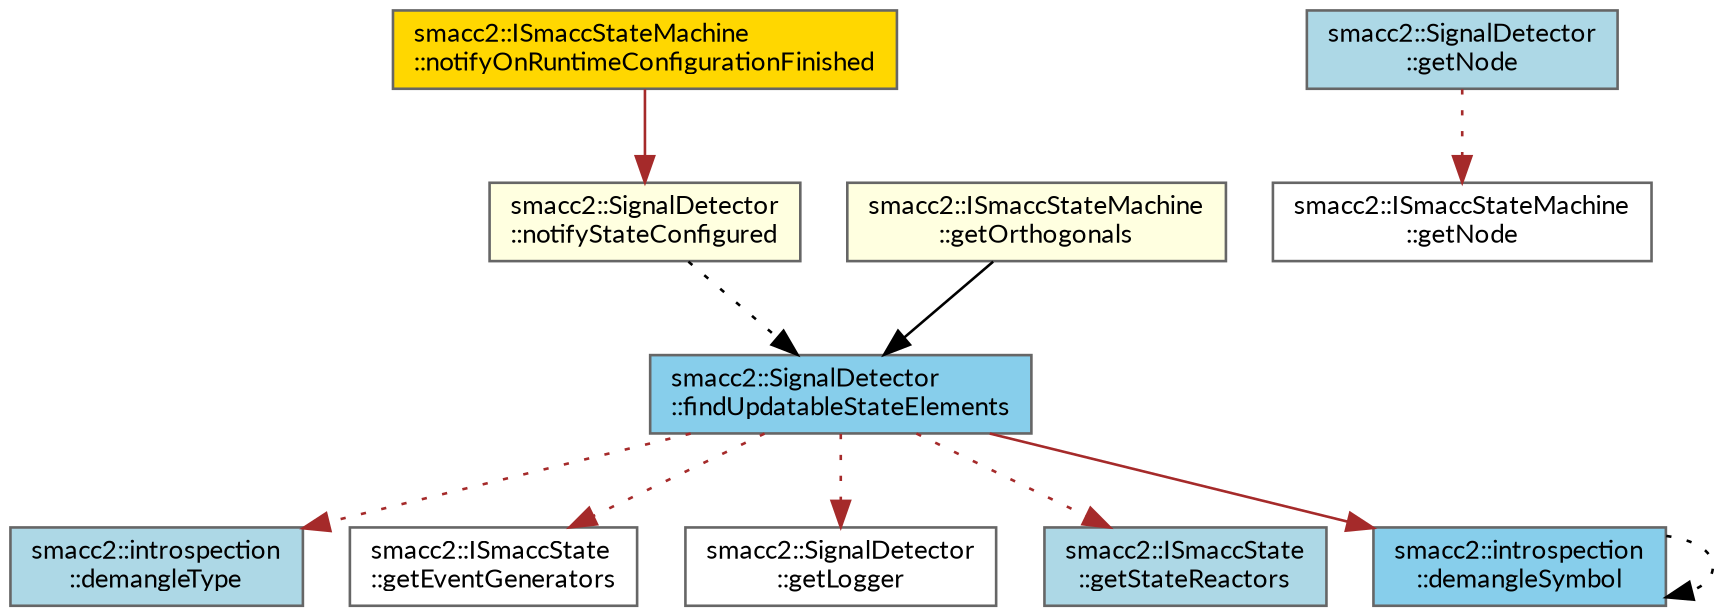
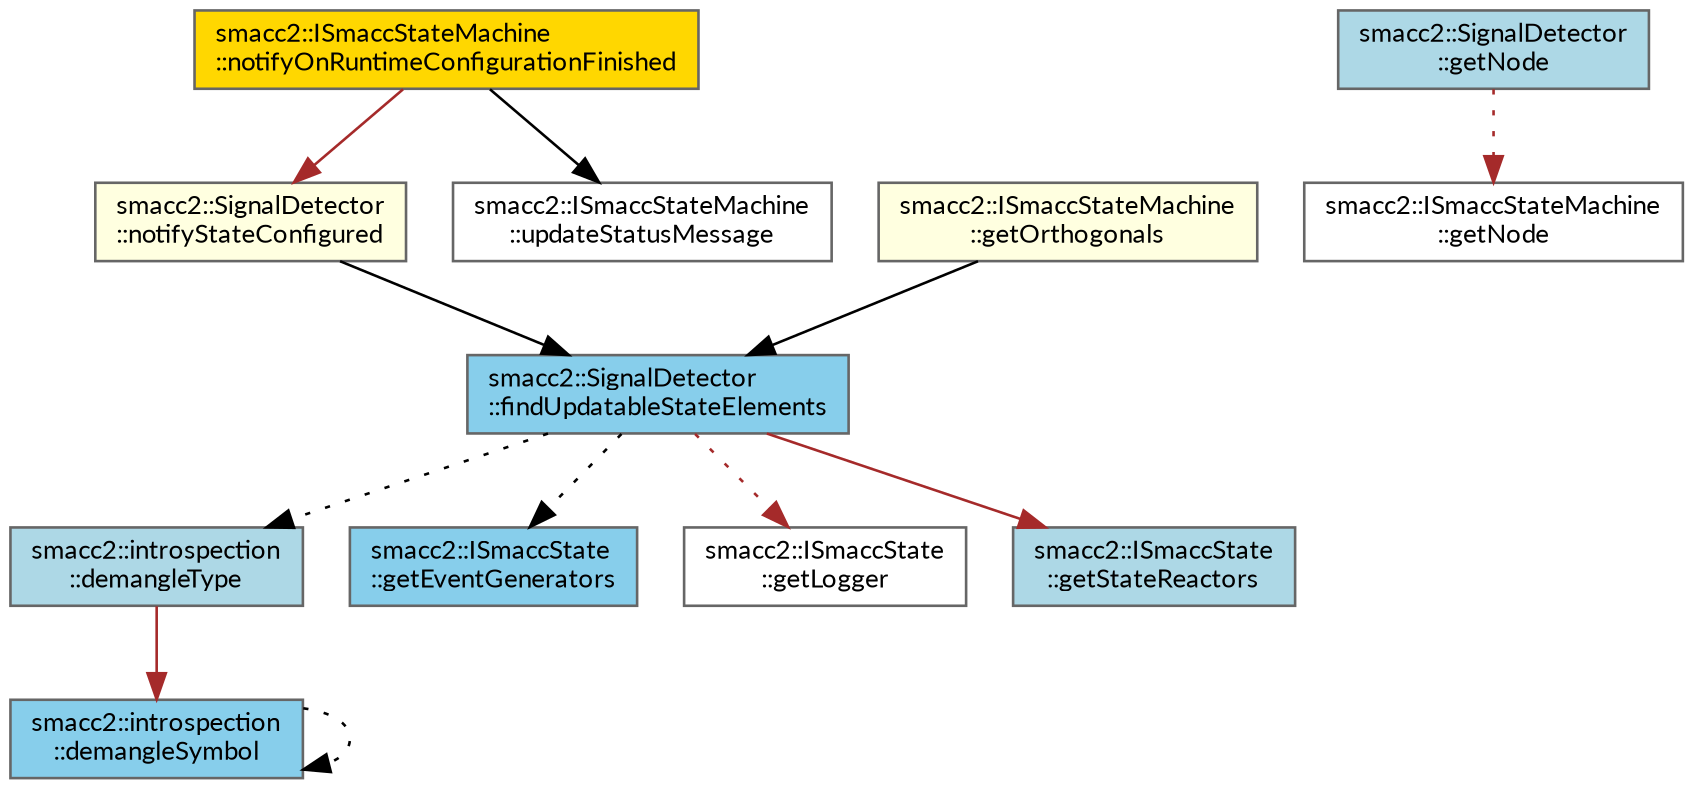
node "smacc2::ISmaccStateMachine ::updateStatusMessage": added
edge "smacc2::SignalDetector ::notifyStateConfigured" -> "smacc2::SignalDetector ::findUpdatableStateElements": style dotted -> solid
edge "smacc2::SignalDetector ::findUpdatableStateElements" -> "smacc2::ISmaccState ::getEventGenerators": color brown -> black
edge "smacc2::SignalDetector ::findUpdatableStateElements" -> "smacc2::ISmaccState ::getStateReactors": style dotted -> solid
edge "smacc2::SignalDetector ::findUpdatableStateElements" -> "smacc2::introspection ::demangleType": color brown -> black
edge "smacc2::SignalDetector ::findUpdatableStateElements" -> "smacc2::introspection ::demangleSymbol": now "smacc2::introspection ::demangleType" -> "smacc2::introspection ::demangleSymbol"
node "smacc2::ISmaccState ::getEventGenerators": fillcolor white -> skyblue
node "smacc2::SignalDetector ::getLogger": label "smacc2::SignalDetector ::getLogger" -> "smacc2::ISmaccState ::getLogger"
